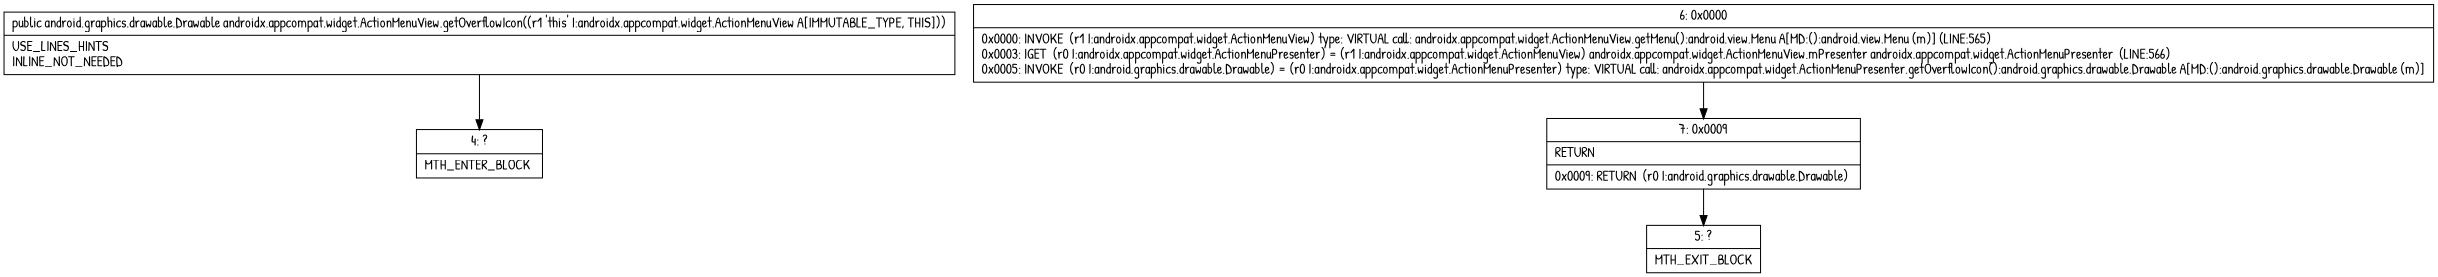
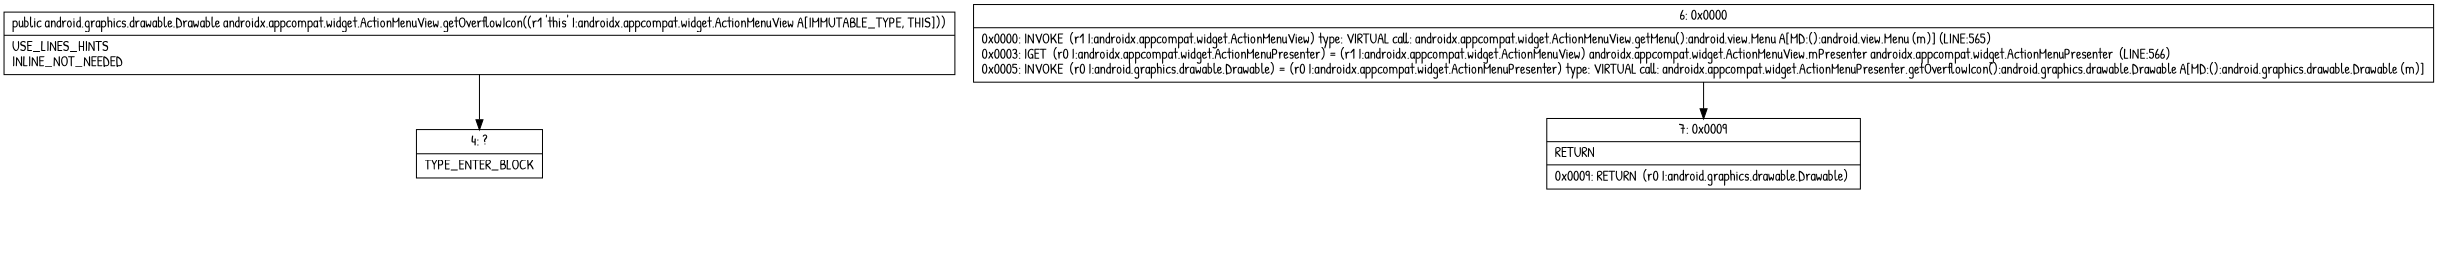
node "4: ?": text "MTH_ENTER_BLOCK" -> "TYPE_ENTER_BLOCK"
node "5: ?": removed
